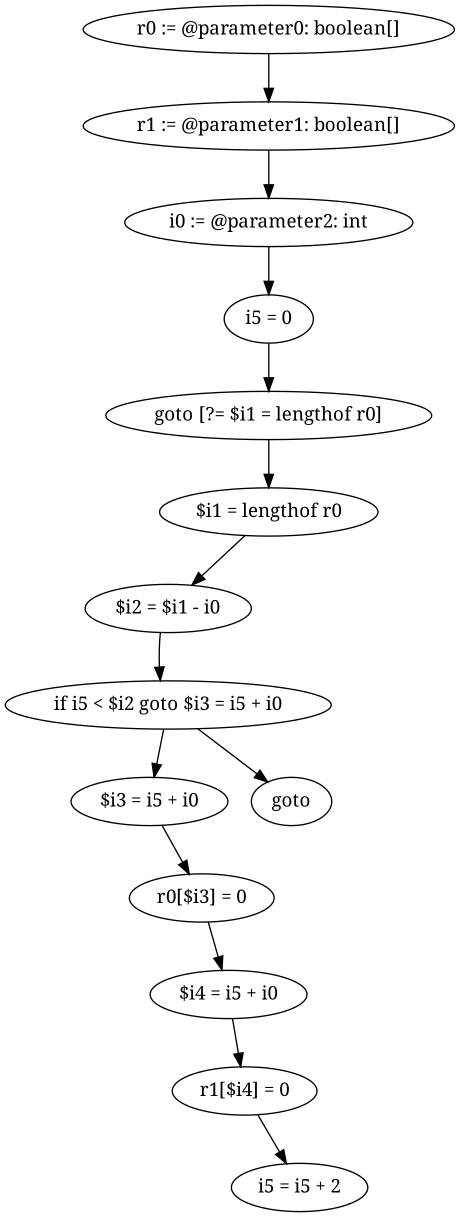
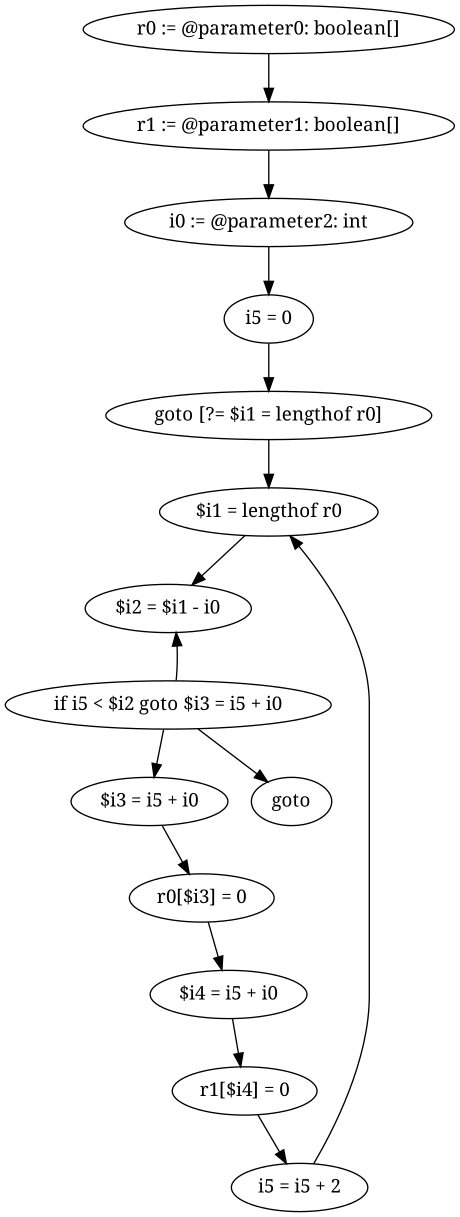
edge "$i2 = $i1 - i0" -> "if i5 < $i2 goto $i3 = i5 + i0": reversed
edge "i5 = i5 + 2" -> "$i1 = lengthof r0": added
